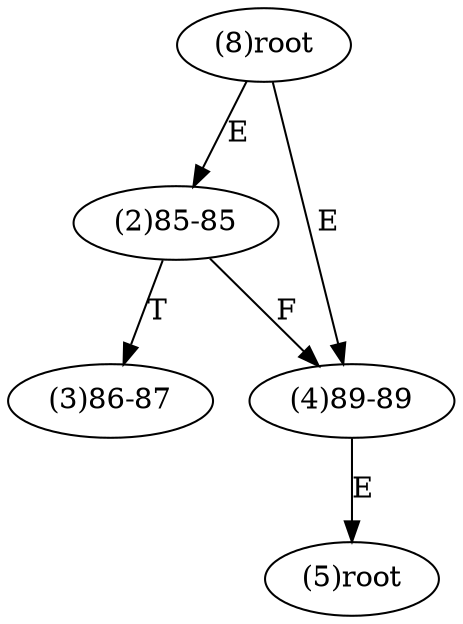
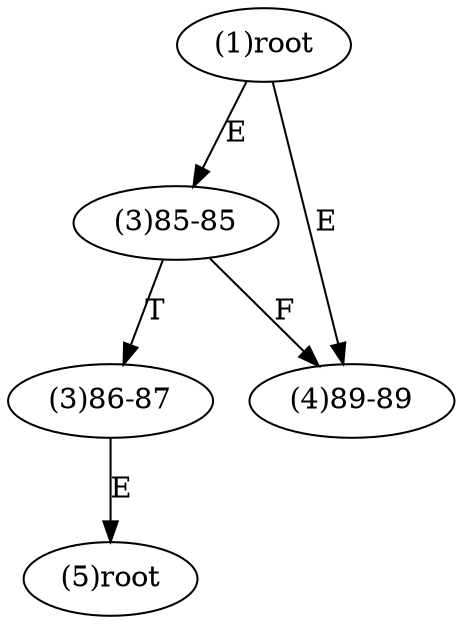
node "(8)root": label "(8)root" -> "(1)root"
node "(2)85-85": label "(2)85-85" -> "(3)85-85"
edge "(4)89-89" -> "(5)root": now "(3)86-87" -> "(5)root"
